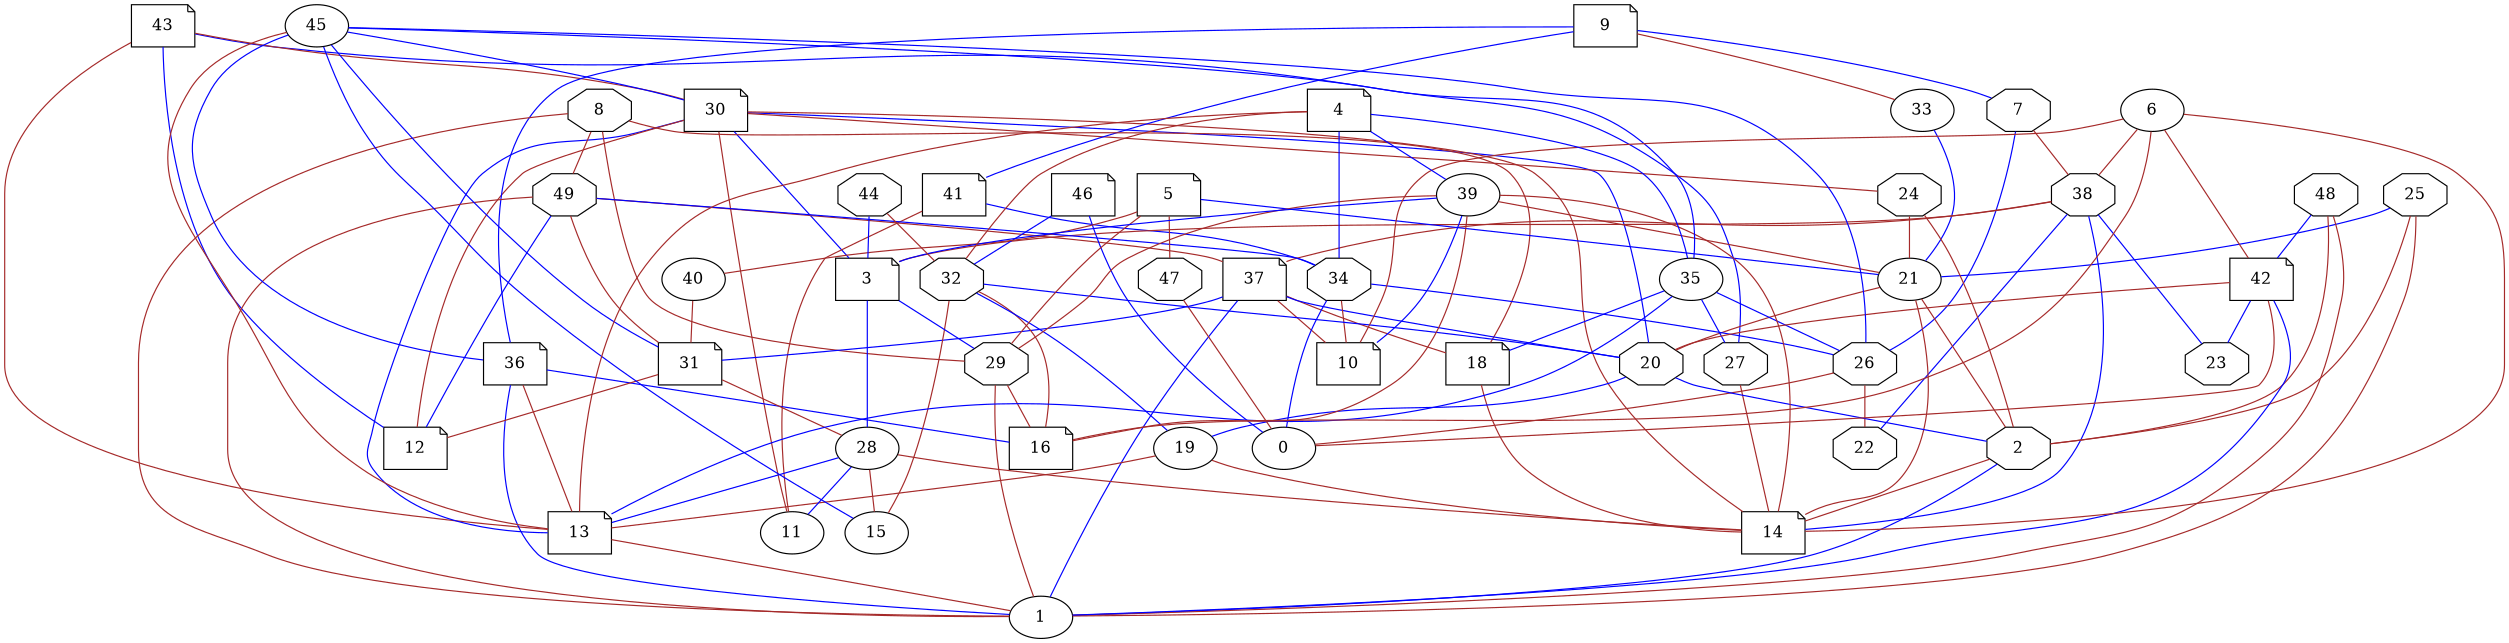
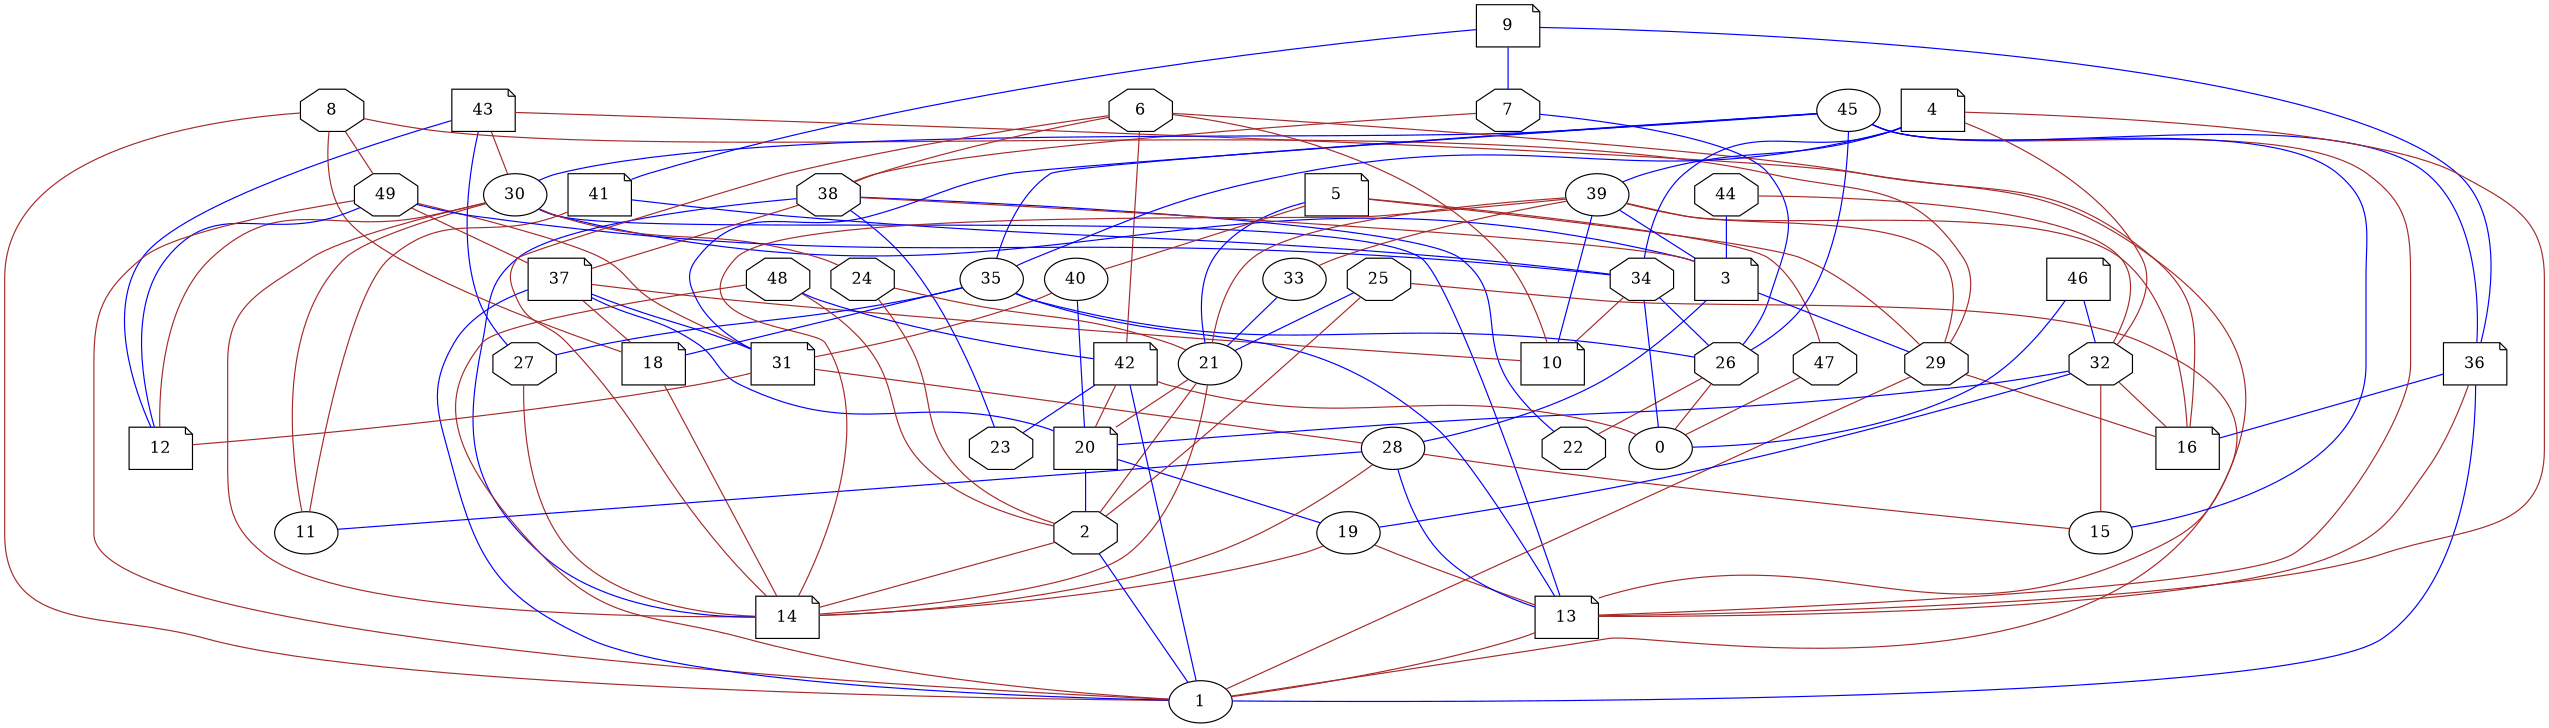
edge "9" -- "33": now "39" -- "33"
node "30": shape note -> ellipse
node "6": shape ellipse -> octagon
edge "30" -- "20": now "40" -- "20"
node "20": shape octagon -> note
